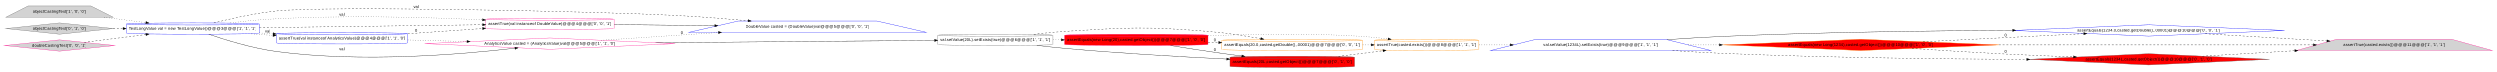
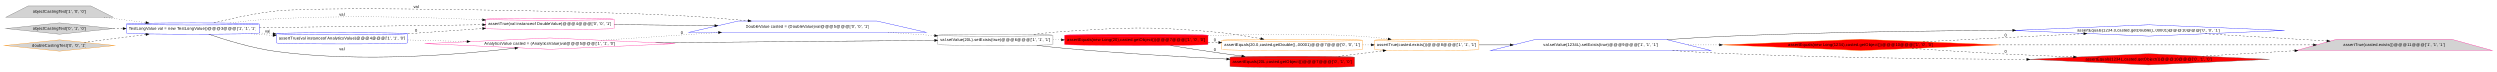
edge "DoubleValue casted = (DoubleValue)val@@@5@@@['0', '0', '1']" -> "val.setValue(20L).setExists(true)@@@6@@@['1', '1', '1']": added
edge "assertTrue(casted.exists())@@@8@@@['1', '1', '1']" -> "val.setValue(1234L).setExists(true)@@@9@@@['1', '1', '1']": style dotted -> solid
node "doubleCastingTest['0', '0', '1']": color deeppink -> darkorange
